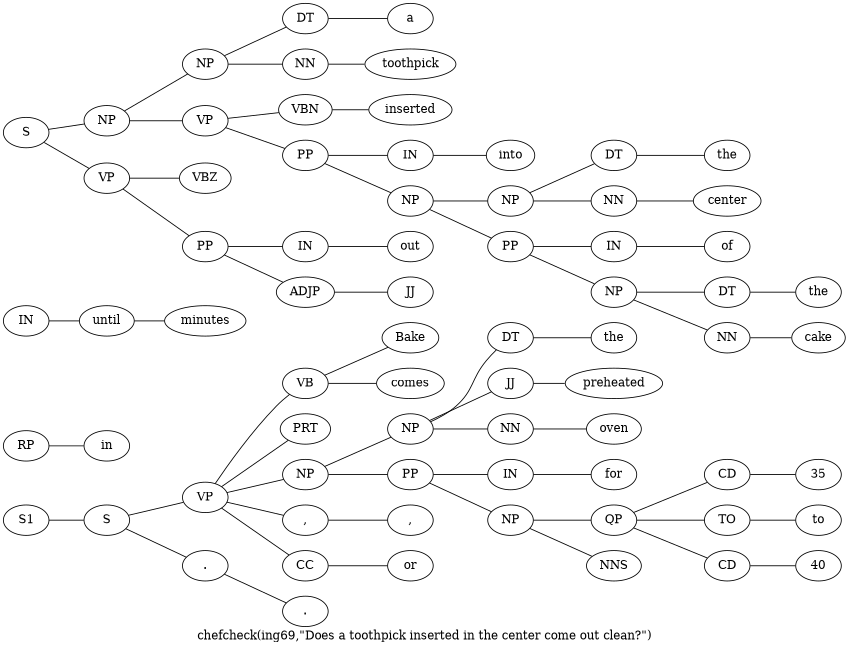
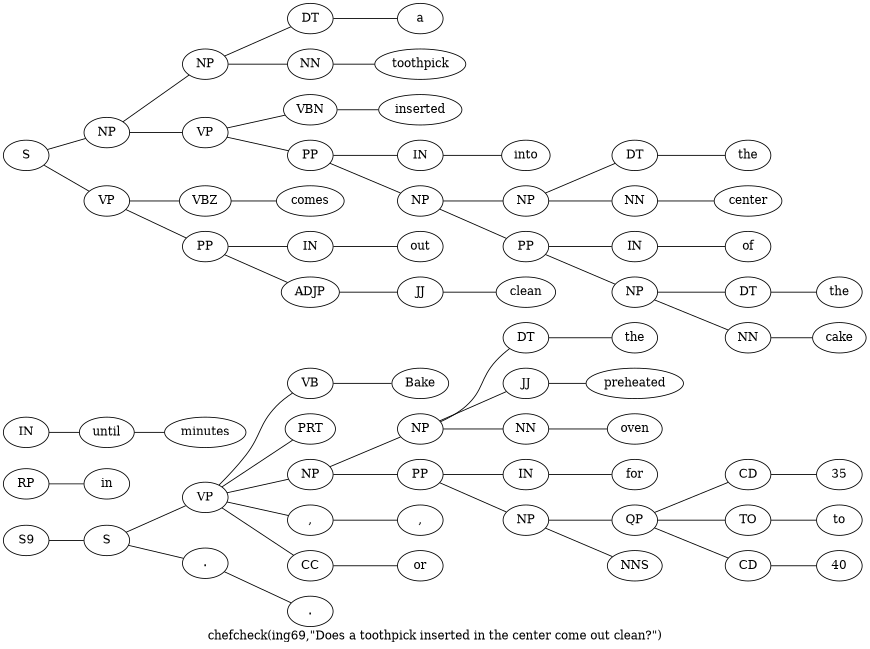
node "clean": added
edge "VB" -- "comes": now "VBZ" -- "comes"
node "S1": label "S1" -> "S9"
